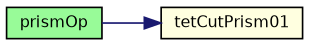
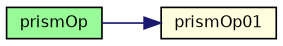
node "tetCutPrism01": label "tetCutPrism01" -> "prismOp01"
